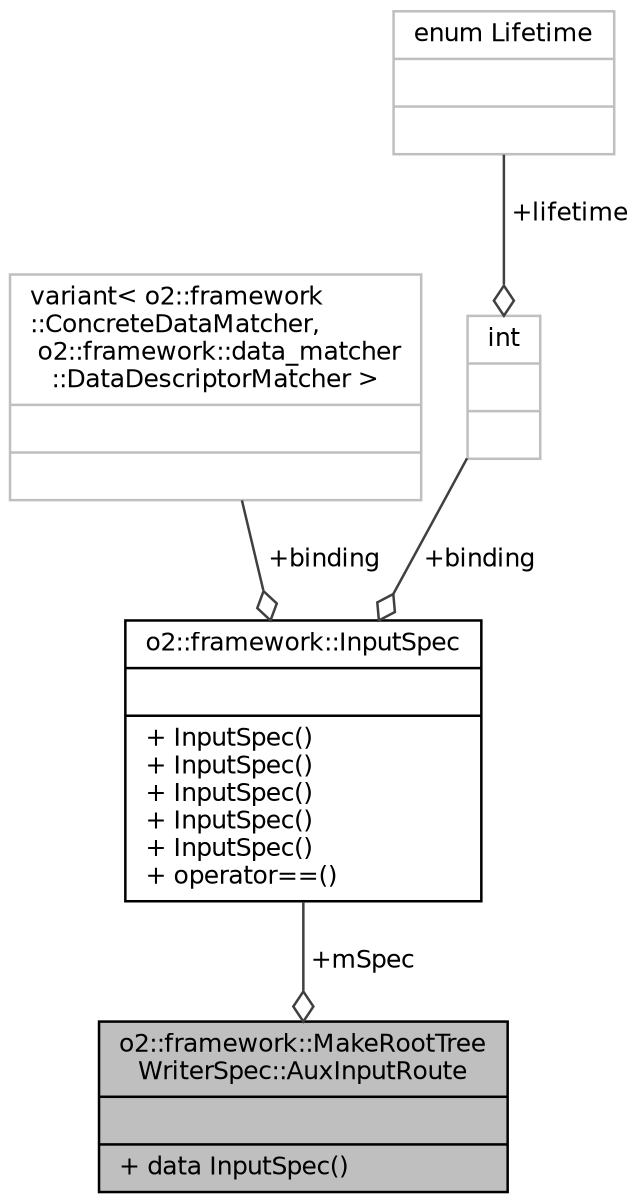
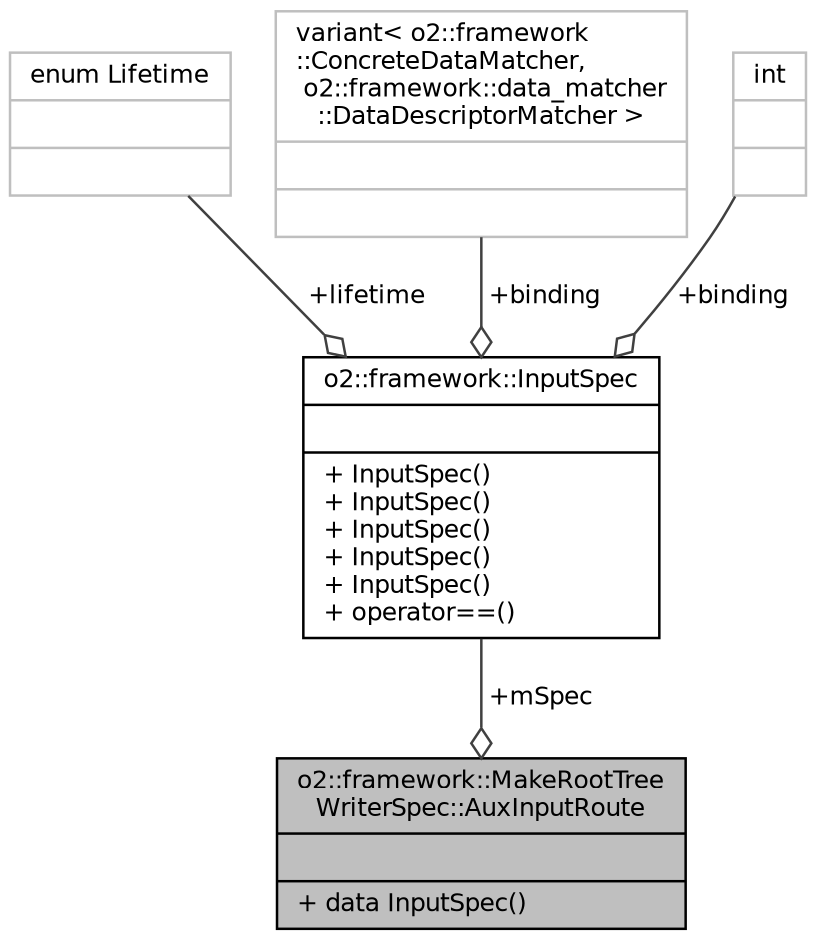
edge "enum Lifetime" -> "int": now "enum Lifetime" -> "o2::framework::InputSpec"
